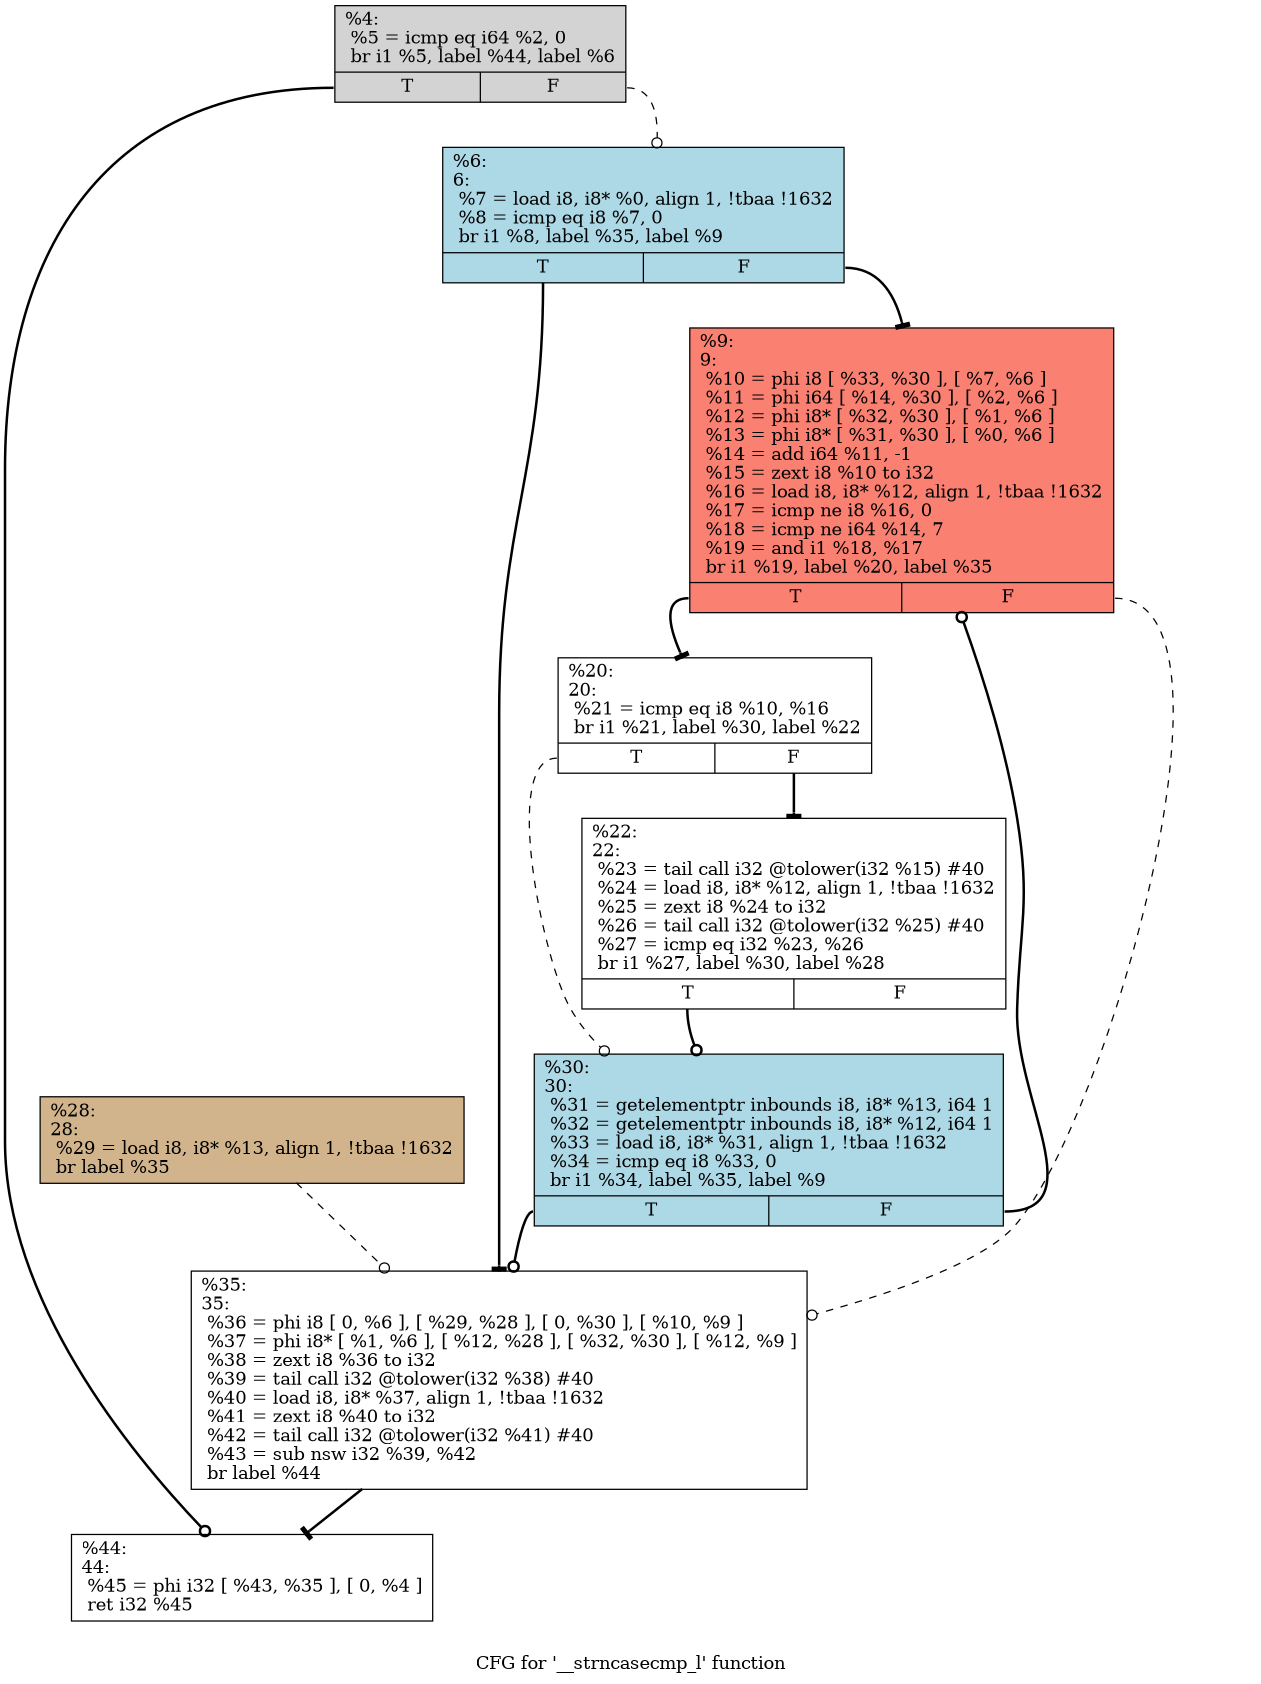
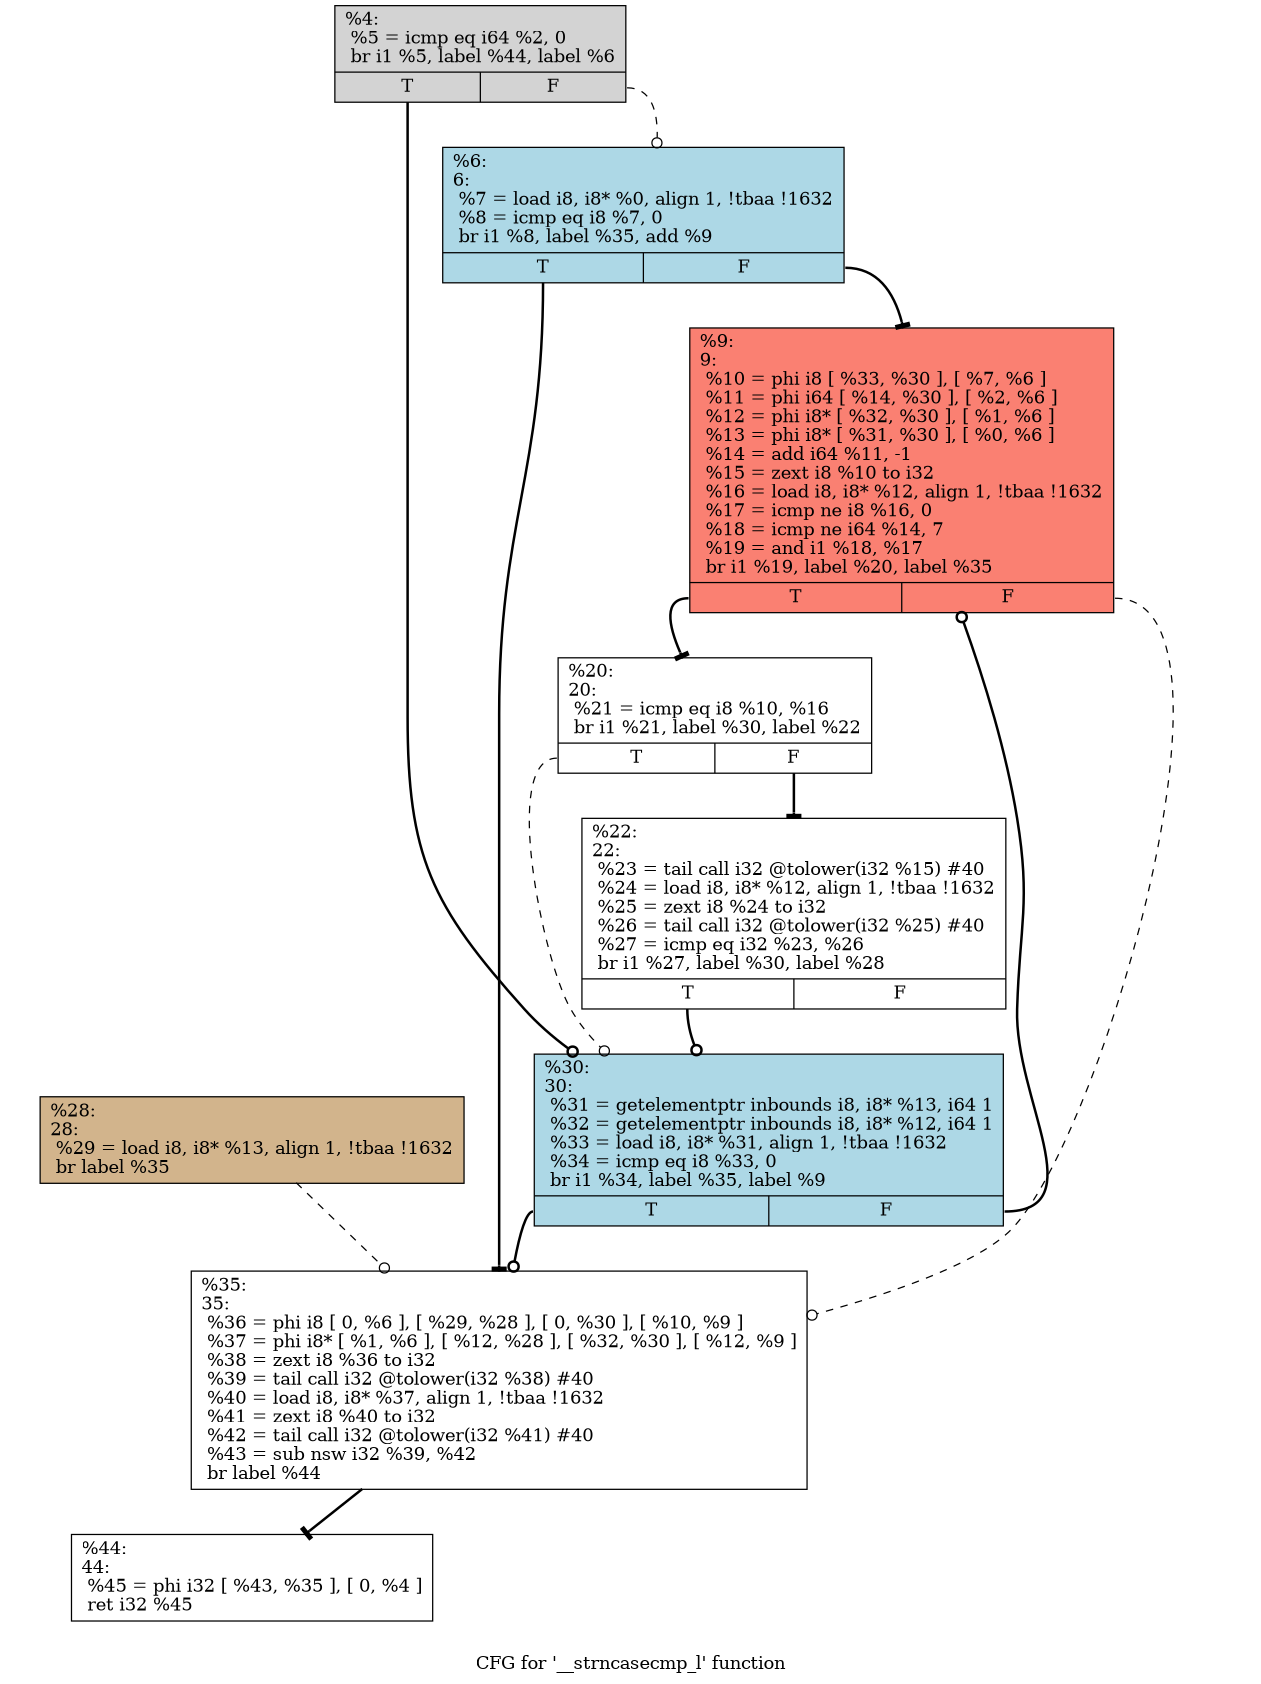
node "%6:": text "br i1 %8, label %35, label %9" -> "br i1 %8, label %35, add %9"
edge "%4:" -> "%44:": now "%4:" -> "%30:"
